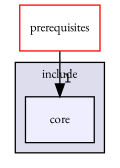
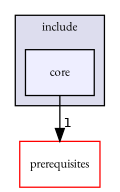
edge "prerequisites" -> "core": reversed
